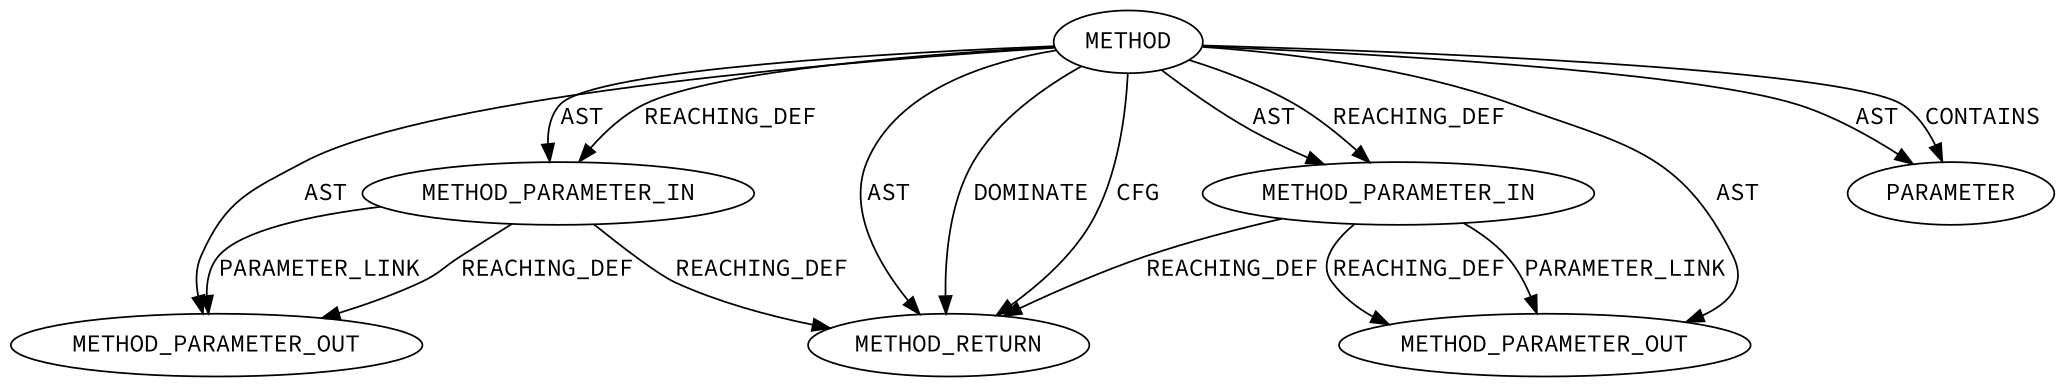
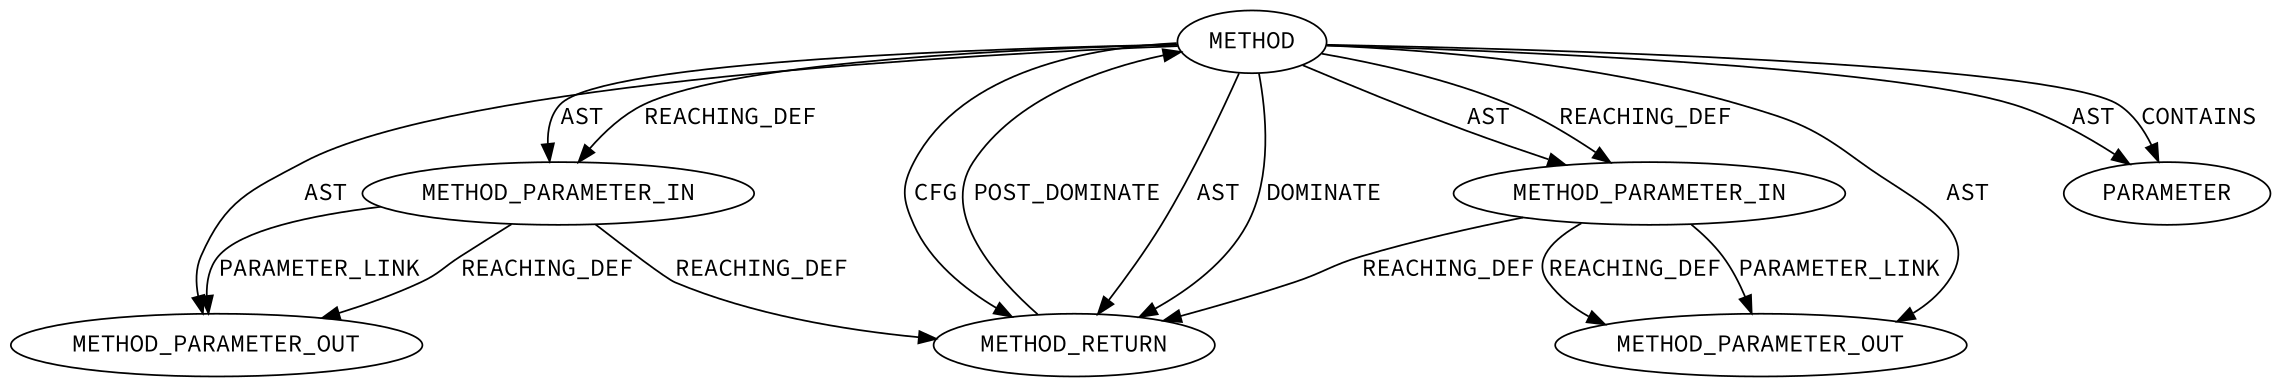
edge "METHOD_RETURN" -> "METHOD": added, label "POST_DOMINATE"
